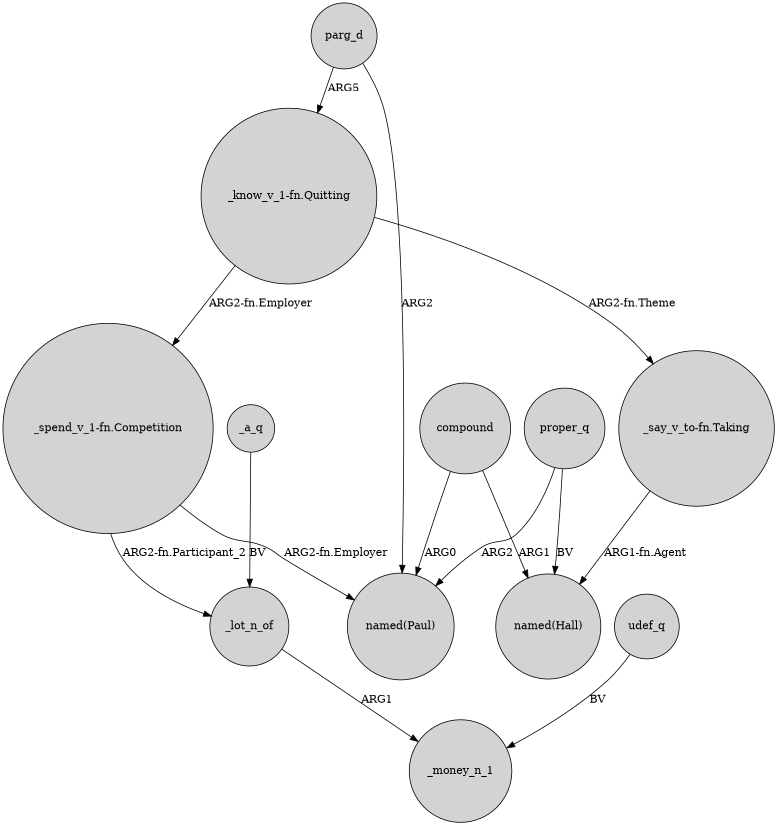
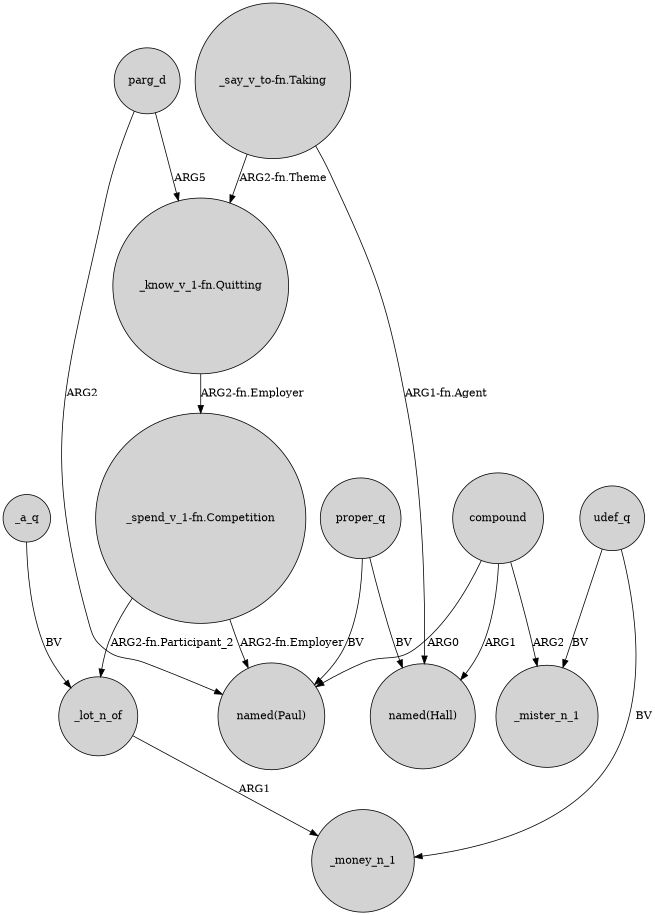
edge "_know_v_1-fn.Quitting" -> "_say_v_to-fn.Taking": reversed
edge "proper_q" -> "named(Paul)": label "ARG2" -> "BV"
node "_mister_n_1": added
